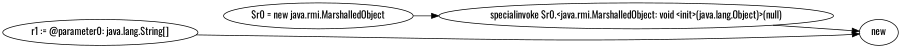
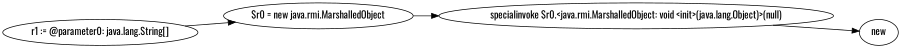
edge "r1 := @parameter0: java.lang.String[]" -> "new": now "r1 := @parameter0: java.lang.String[]" -> "$r0 = new java.rmi.MarshalledObject"
